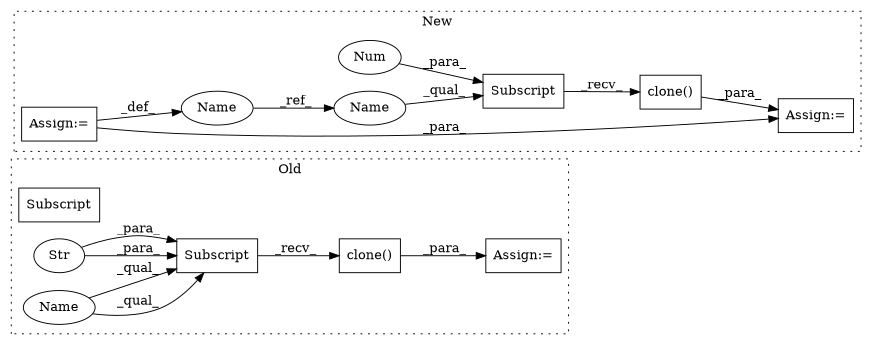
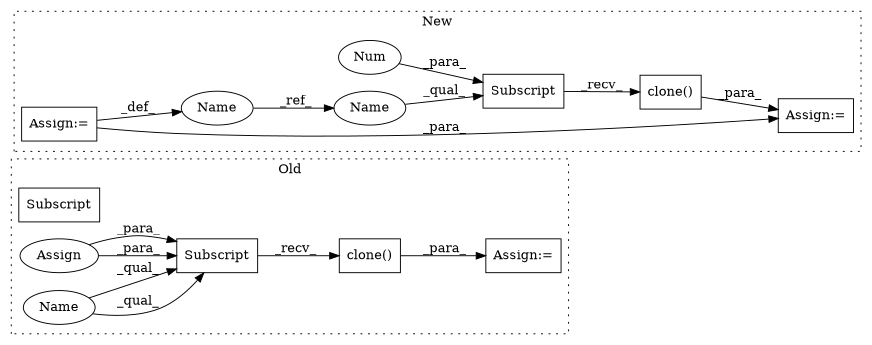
node "Str": label "Str" -> "Assign"
